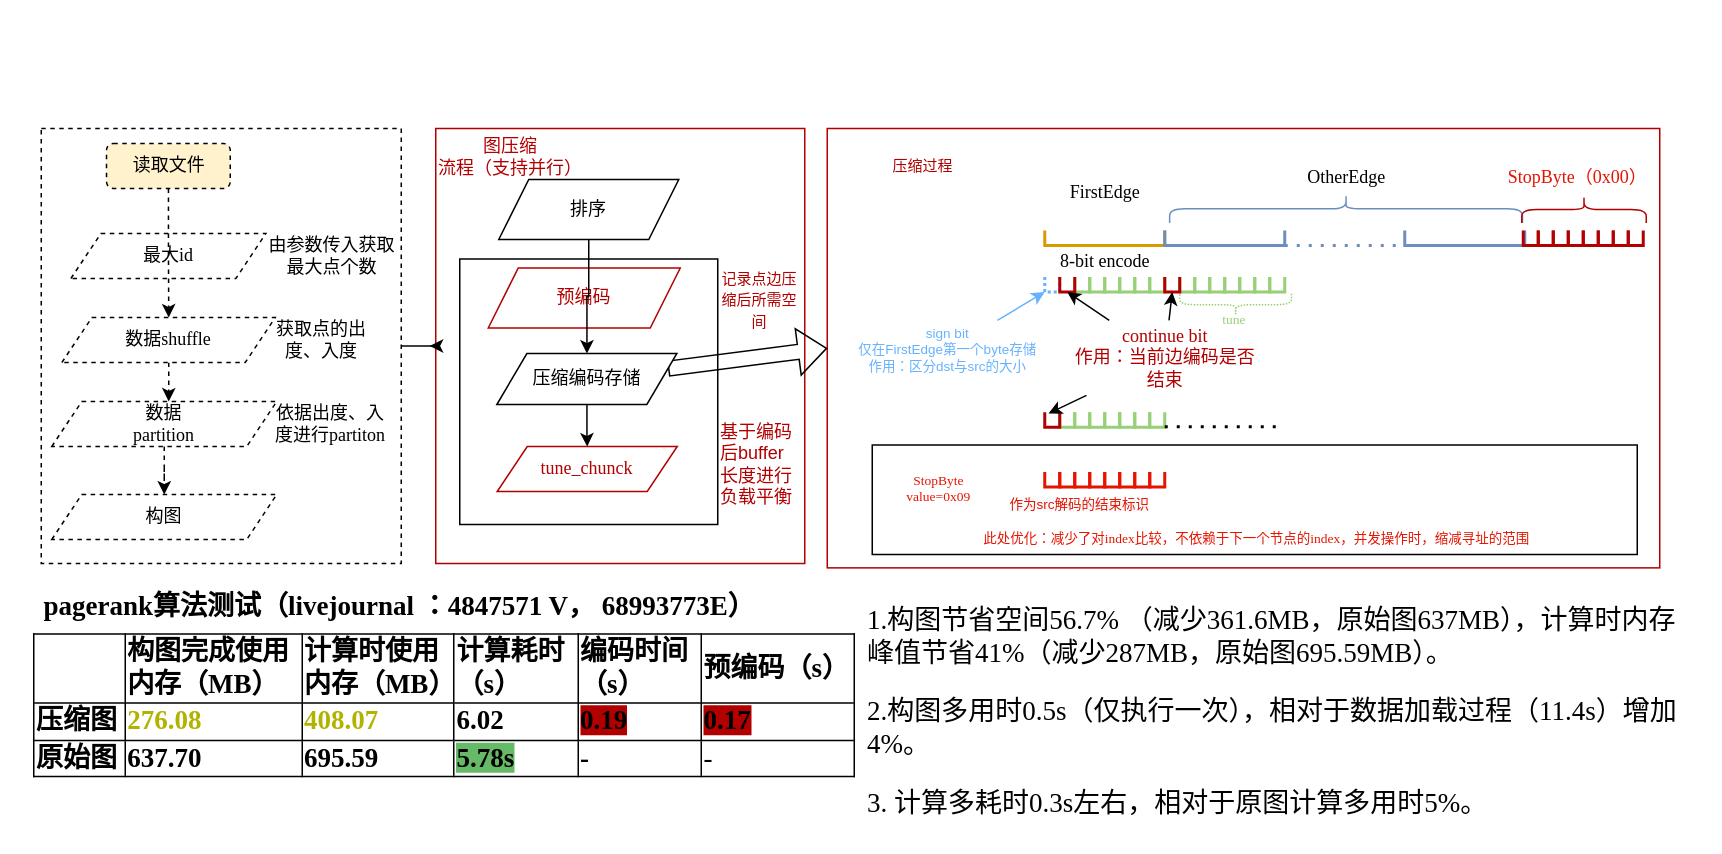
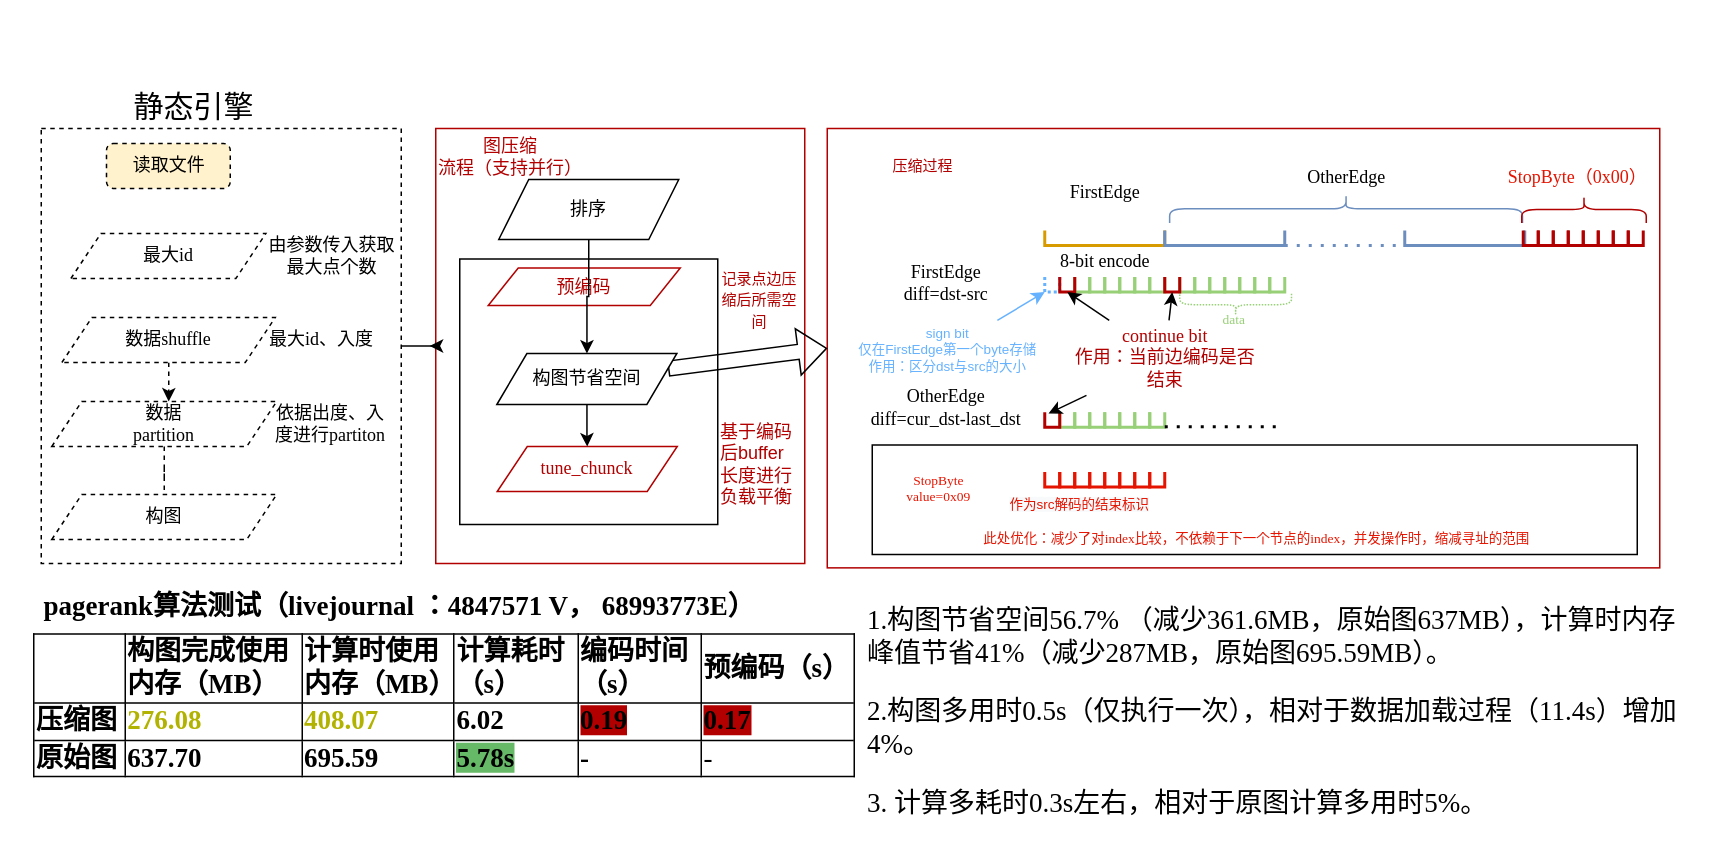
node "静态引擎": added
edge "读取文件" -> "数据shuffle": removed
node "FirstEdge diff=dst-src": added
node "预编码": size 192x60 -> 192x38
node "tune": label "tune" -> "data"
node "获取点的出度、入度": label "获取点的出度、入度" -> "最大id、入度"
node "压缩编码存储": label "压缩编码存储" -> "构图节省空间"
node "OtherEdge diff=cur_dst-last_dst": added
edge "数据 partition" -> "构图": arrowhead classic -> none
